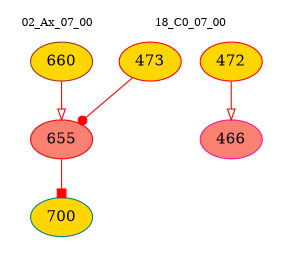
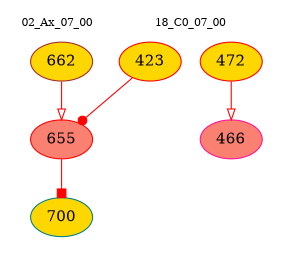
node "660": label "660" -> "662"
node "473": label "473" -> "423"
